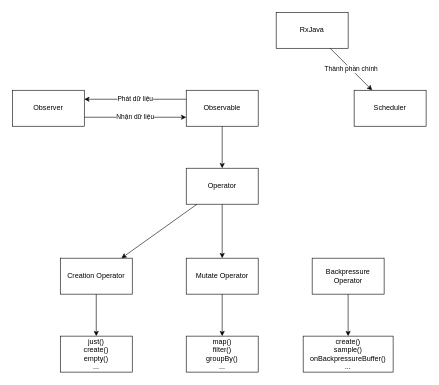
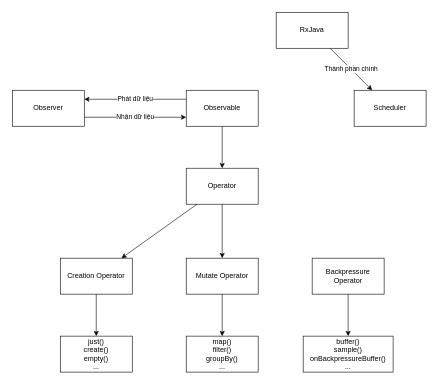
node "create() sample() onBackpressureBuffer() ...": label "create() sample() onBackpressureBuffer() ..." -> "buffer() sample() onBackpressureBuffer() ..."
